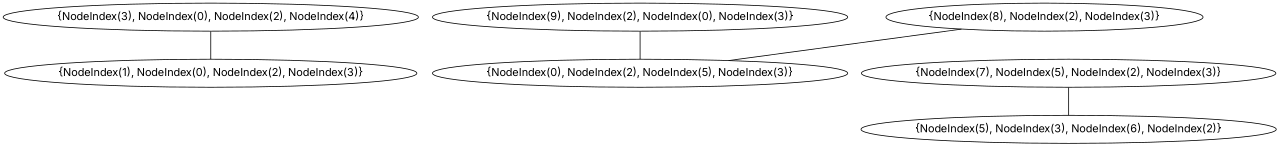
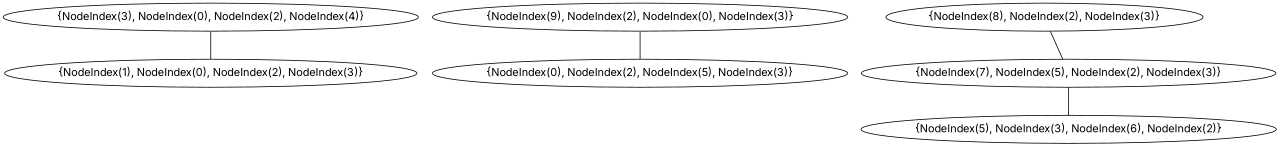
edge "{NodeIndex(8), NodeIndex(2), NodeIndex(3)}" -- "{NodeIndex(0), NodeIndex(2), NodeIndex(5), NodeIndex(3)}": now "{NodeIndex(8), NodeIndex(2), NodeIndex(3)}" -- "{NodeIndex(7), NodeIndex(5), NodeIndex(2), NodeIndex(3)}"
